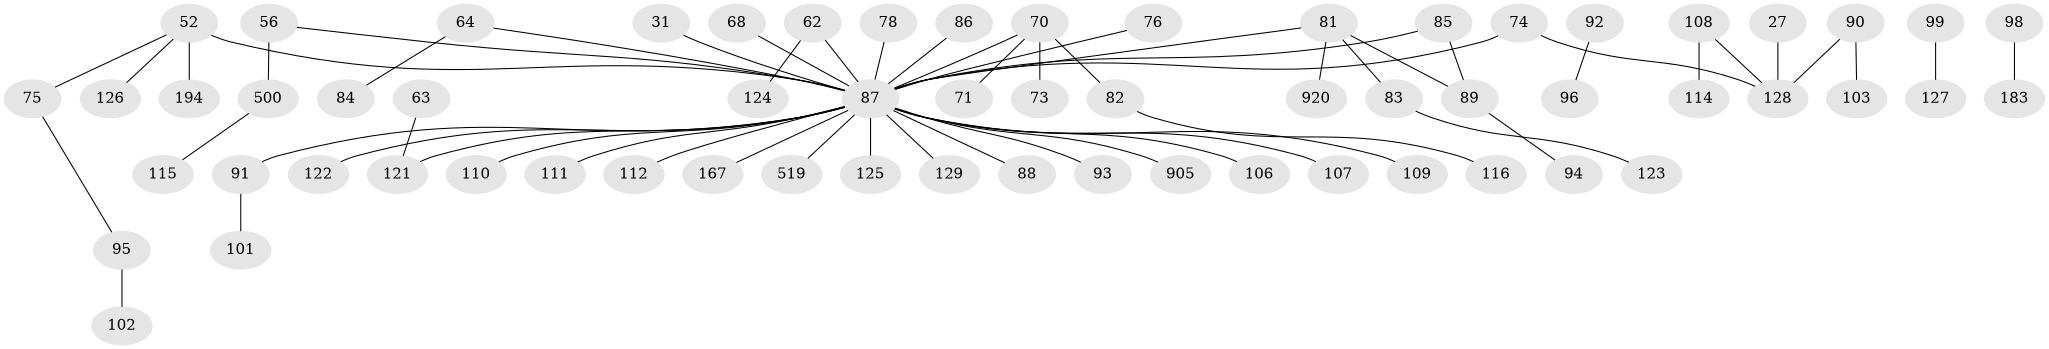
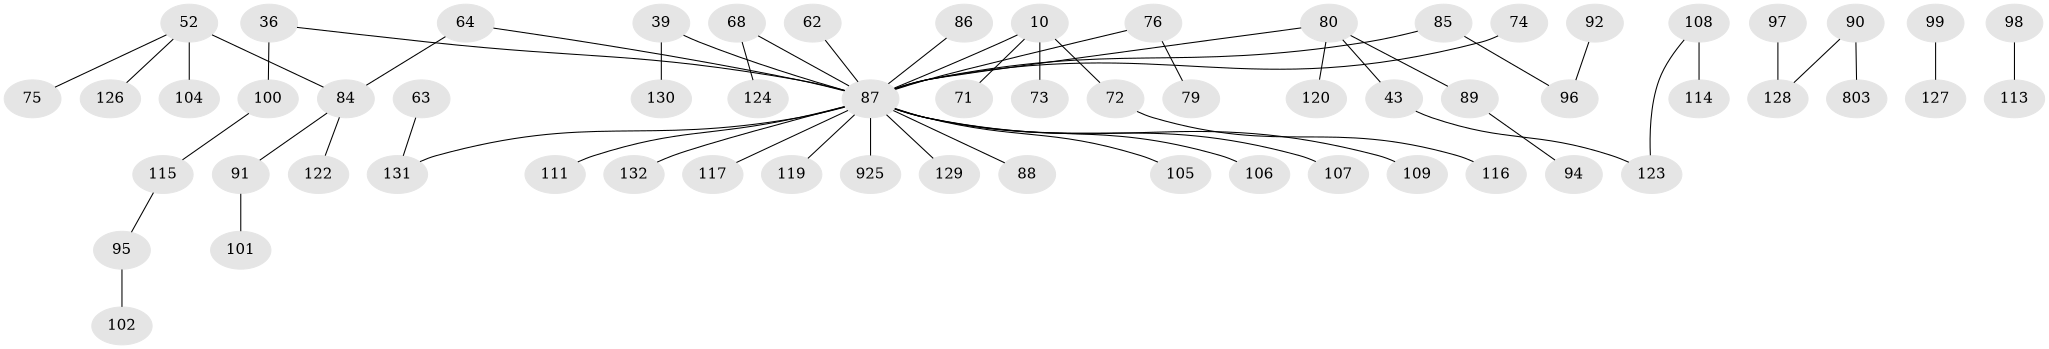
node "56": label "56" -> "36"
node "31": label "31" -> "39"
node "78": removed
node "70": label "70" -> "10"
node "81": label "81" -> "80"
node "27": label "27" -> "97"
edge "62" -- "124": now "68" -- "124"
edge "85" -- "89": now "85" -- "96"
edge "74" -- "128": removed
edge "108" -- "128": now "108" -- "123"
edge "52" -- "87": now "52" -- "84"
node "194": label "194" -> "104"
node "500": label "500" -> "100"
node "130": added
node "82": label "82" -> "72"
node "79": added
node "920": label "920" -> "120"
node "83": label "83" -> "43"
node "103": label "103" -> "803"
node "183": label "183" -> "113"
edge "87" -- "91": now "84" -- "91"
edge "87" -- "122": now "84" -- "122"
edge "75" -- "95": now "115" -- "95"
node "121": label "121" -> "131"
node "110": removed
node "112": label "112" -> "132"
node "167": label "167" -> "117"
node "519": label "519" -> "119"
node "125": label "125" -> "925"
node "93": removed
node "905": label "905" -> "105"
